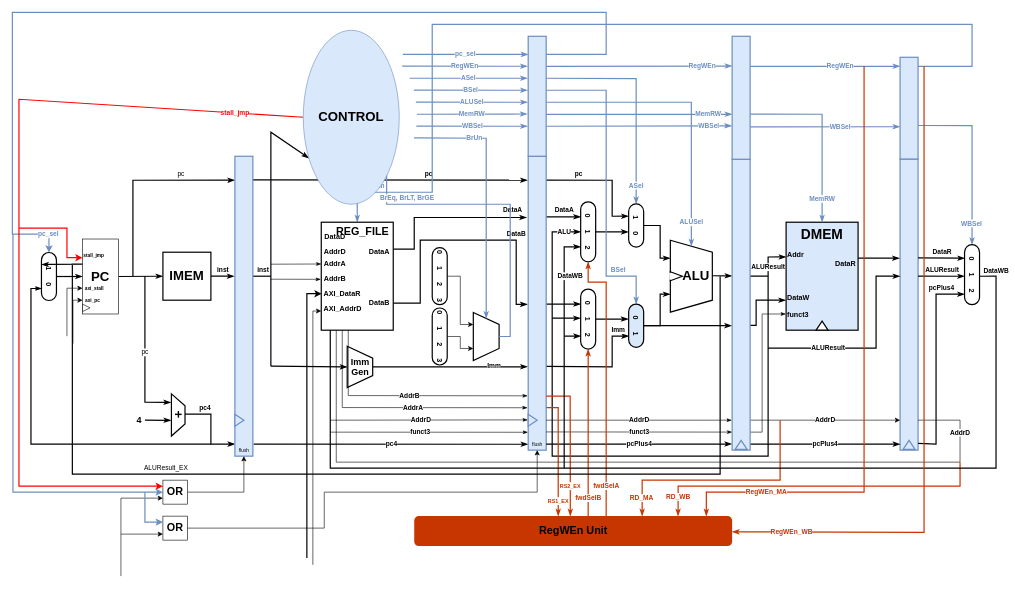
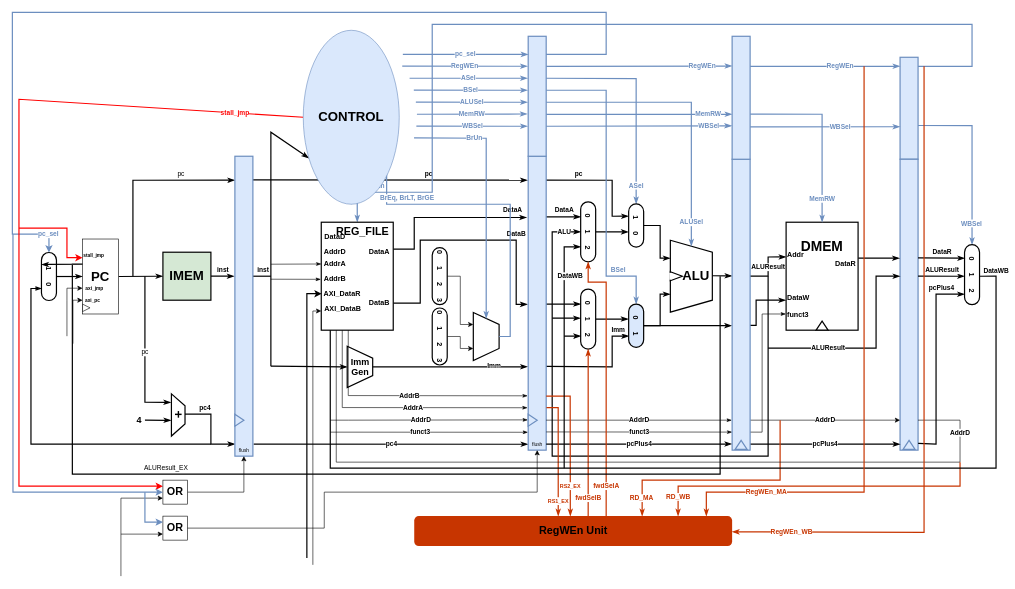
node "DMEM": moved (822, 234) -> (822, 246)
node "IMEM": fillcolor #ffffff -> #d5e8d4
node "Addr DataR DataW funct3": fillcolor #dae8fc -> #ffffff
node "axi_stall": label "axi_stall" -> "axi_jmp"
node "AXI_AddrD": label "AXI_AddrD" -> "AXI_DataB"
